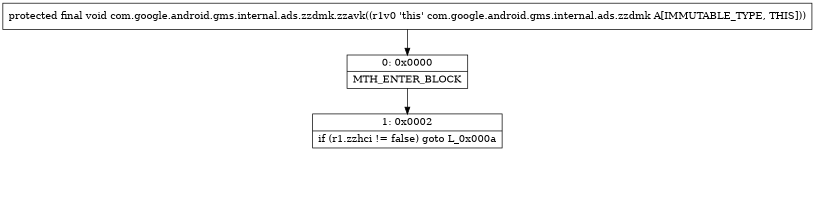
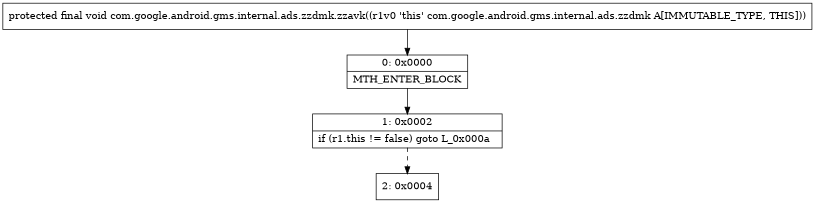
node "1: 0x0002": text "if (r1.zzhci != false) goto L_0x000a" -> "if (r1.this != false) goto L_0x000a"
node "2: 0x0004": added
